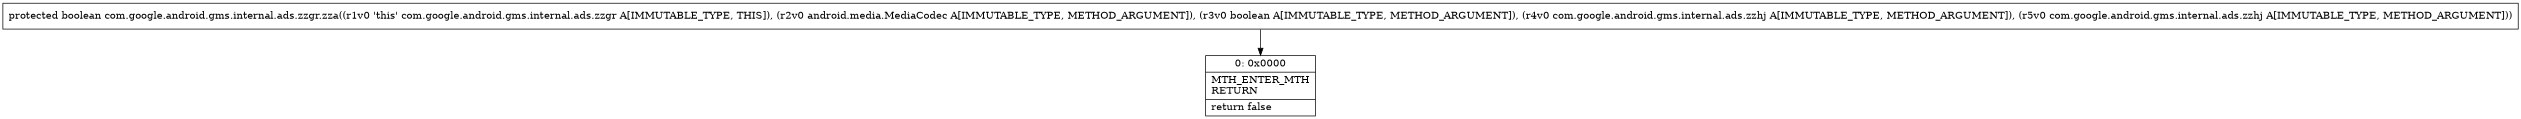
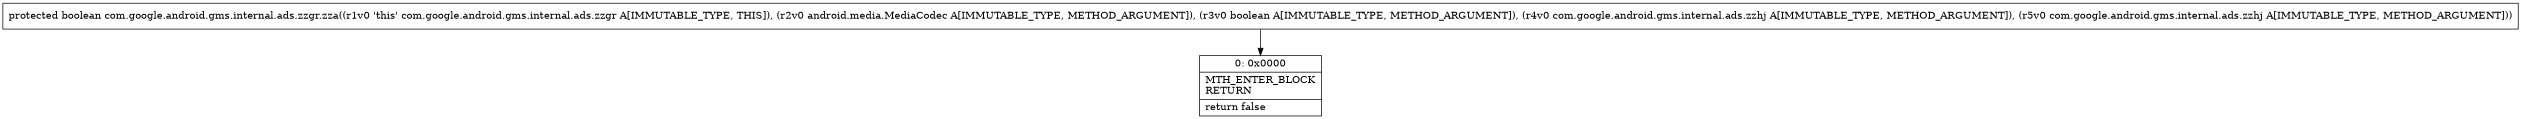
node "0: 0x0000": text "MTH_ENTER_MTH" -> "MTH_ENTER_BLOCK"
